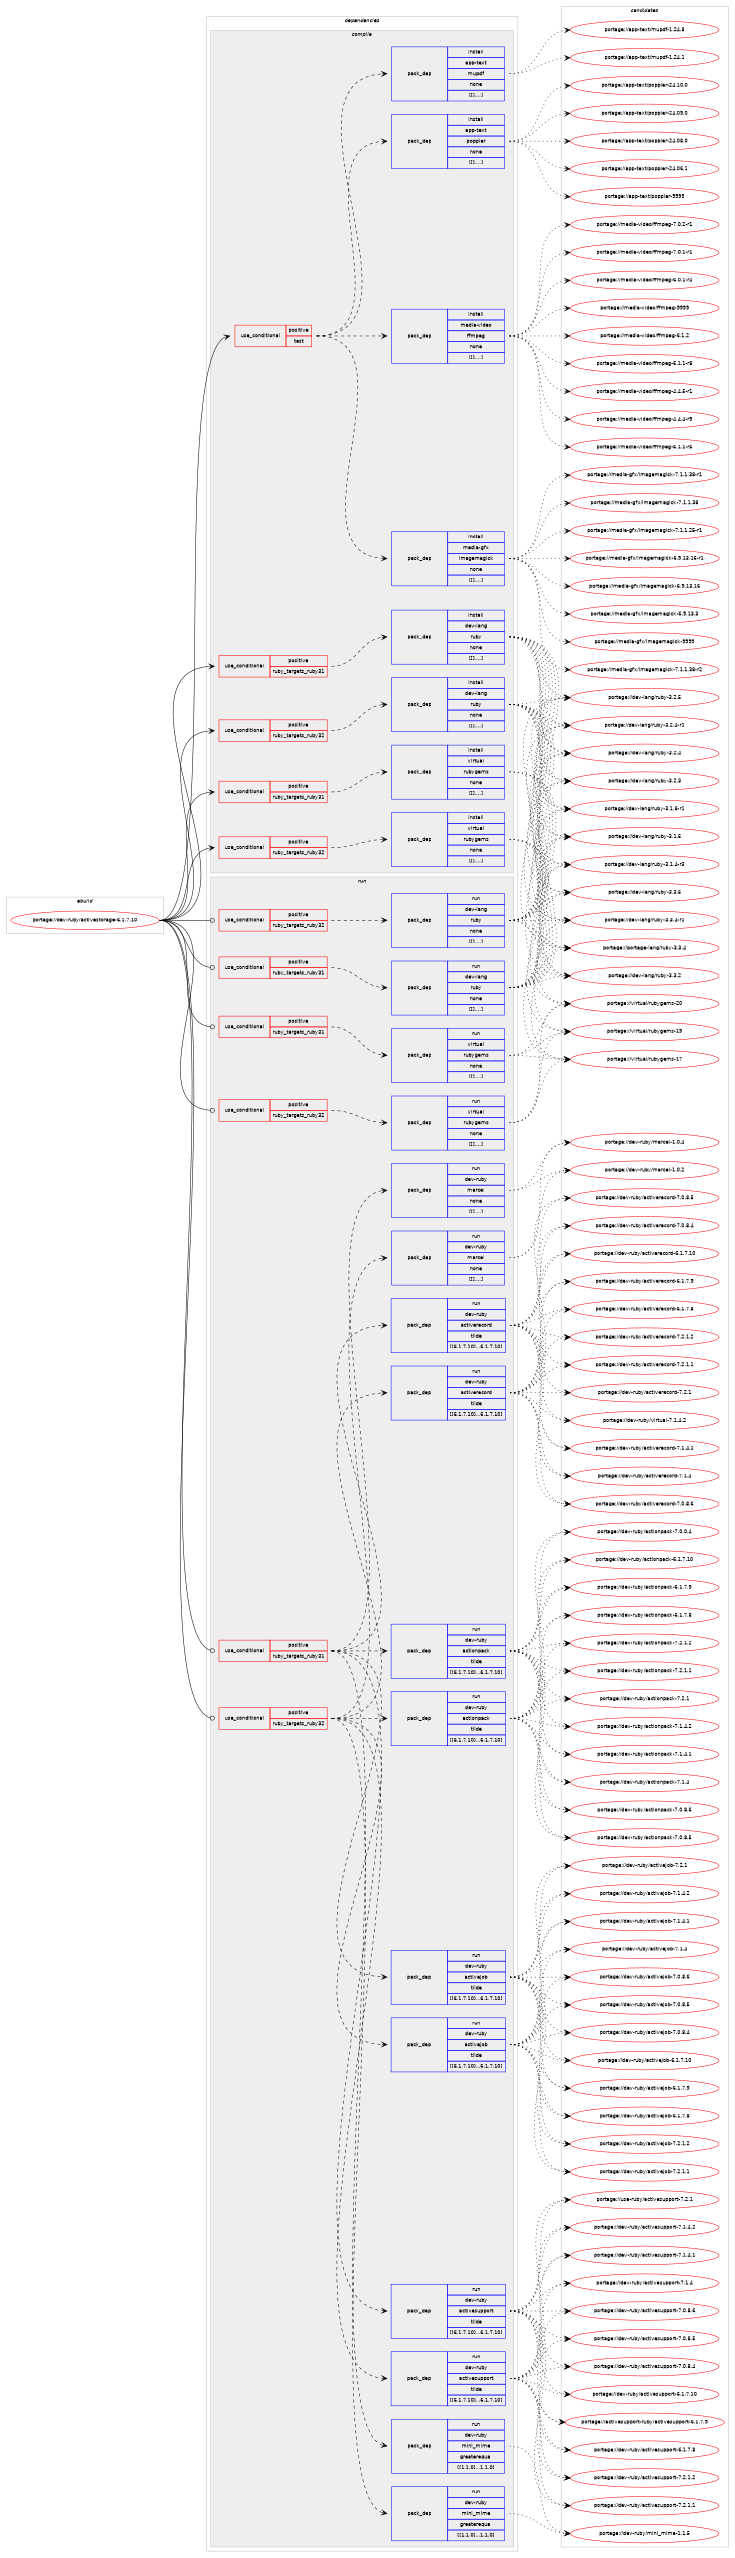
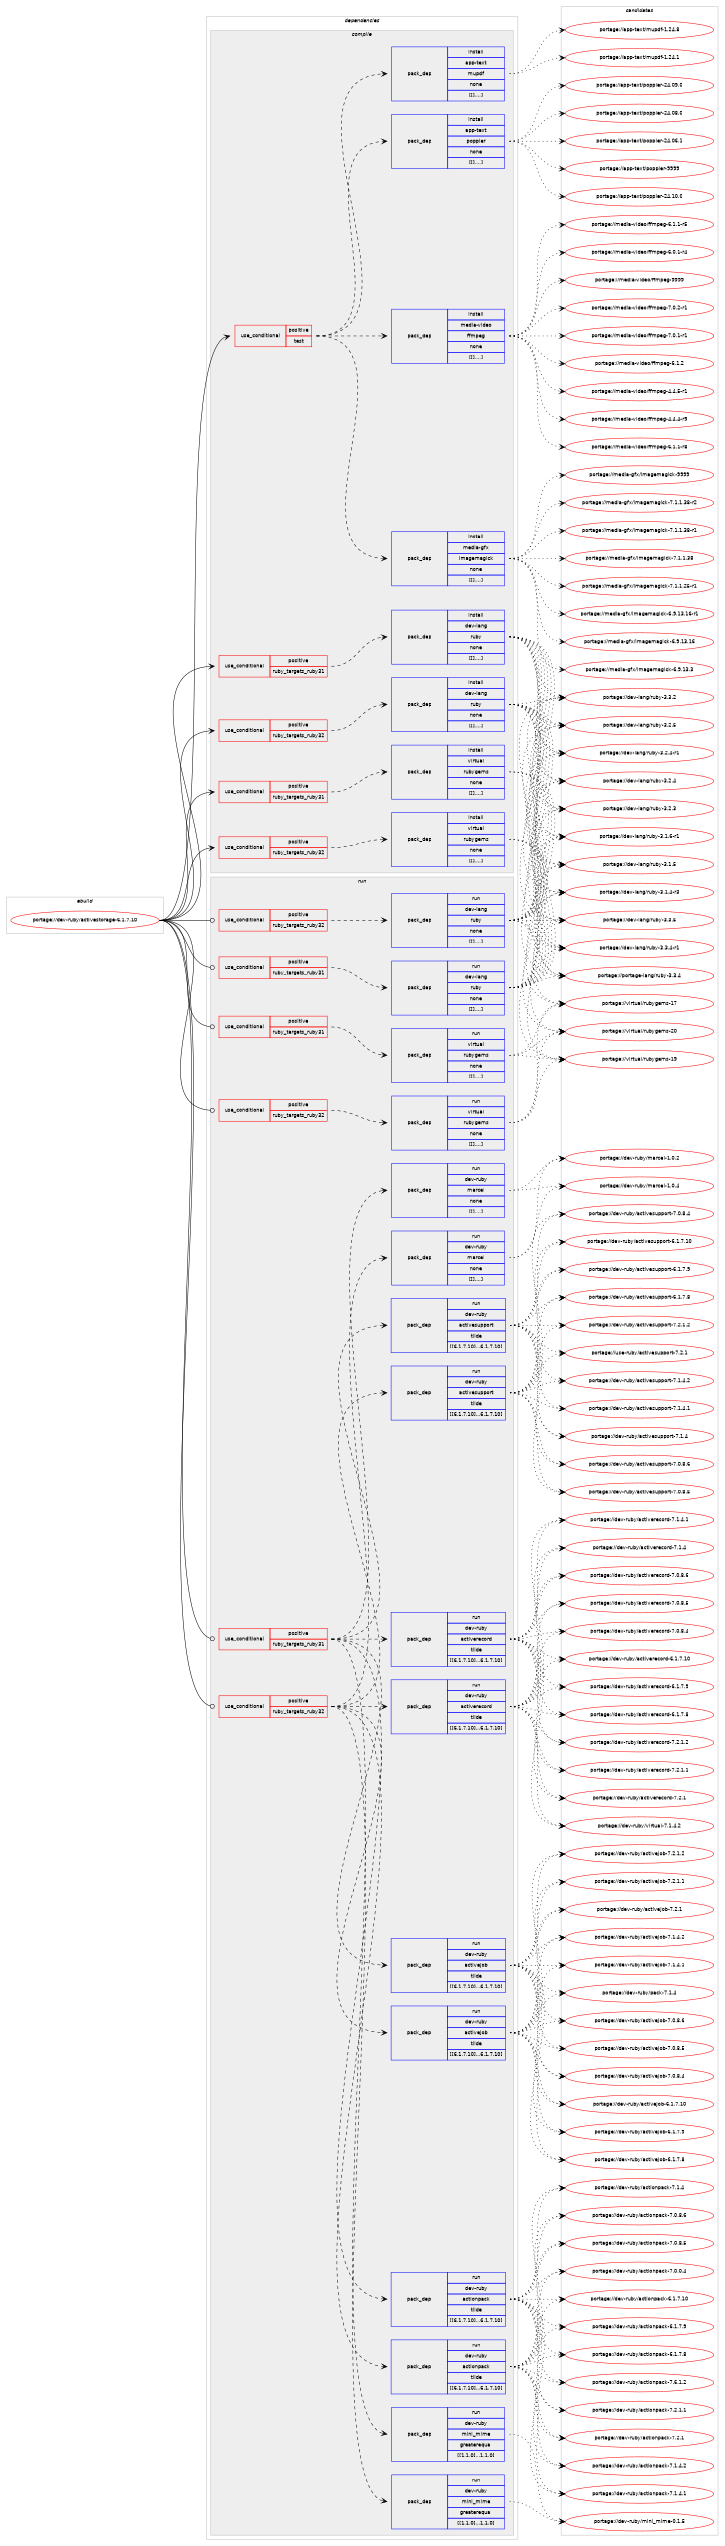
node "portage://dev-ruby/actionpack-7.2.1.2": label "portage://dev-ruby/actionpack-7.2.1.2" -> "portage://dev-ruby/actionpack-7.6.1.2"
node "portage://dev-ruby/activejob-7.1.4": label "portage://dev-ruby/activejob-7.1.4" -> "portage://dev-ruby/pack-7.1.4"
node "portage://activesupport-ruby/activesupport-6.1.7.9": label "portage://activesupport-ruby/activesupport-6.1.7.9" -> "portage://dev-ruby/activesupport-6.1.7.9"
node "portage://dev-ruby/activesupport-7.2.1.1": removed
node "portage://dev-ruby/mini_mime-1.1.5": label "portage://dev-ruby/mini_mime-1.1.5" -> "portage://dev-ruby/mini_mime-0.1.5"
